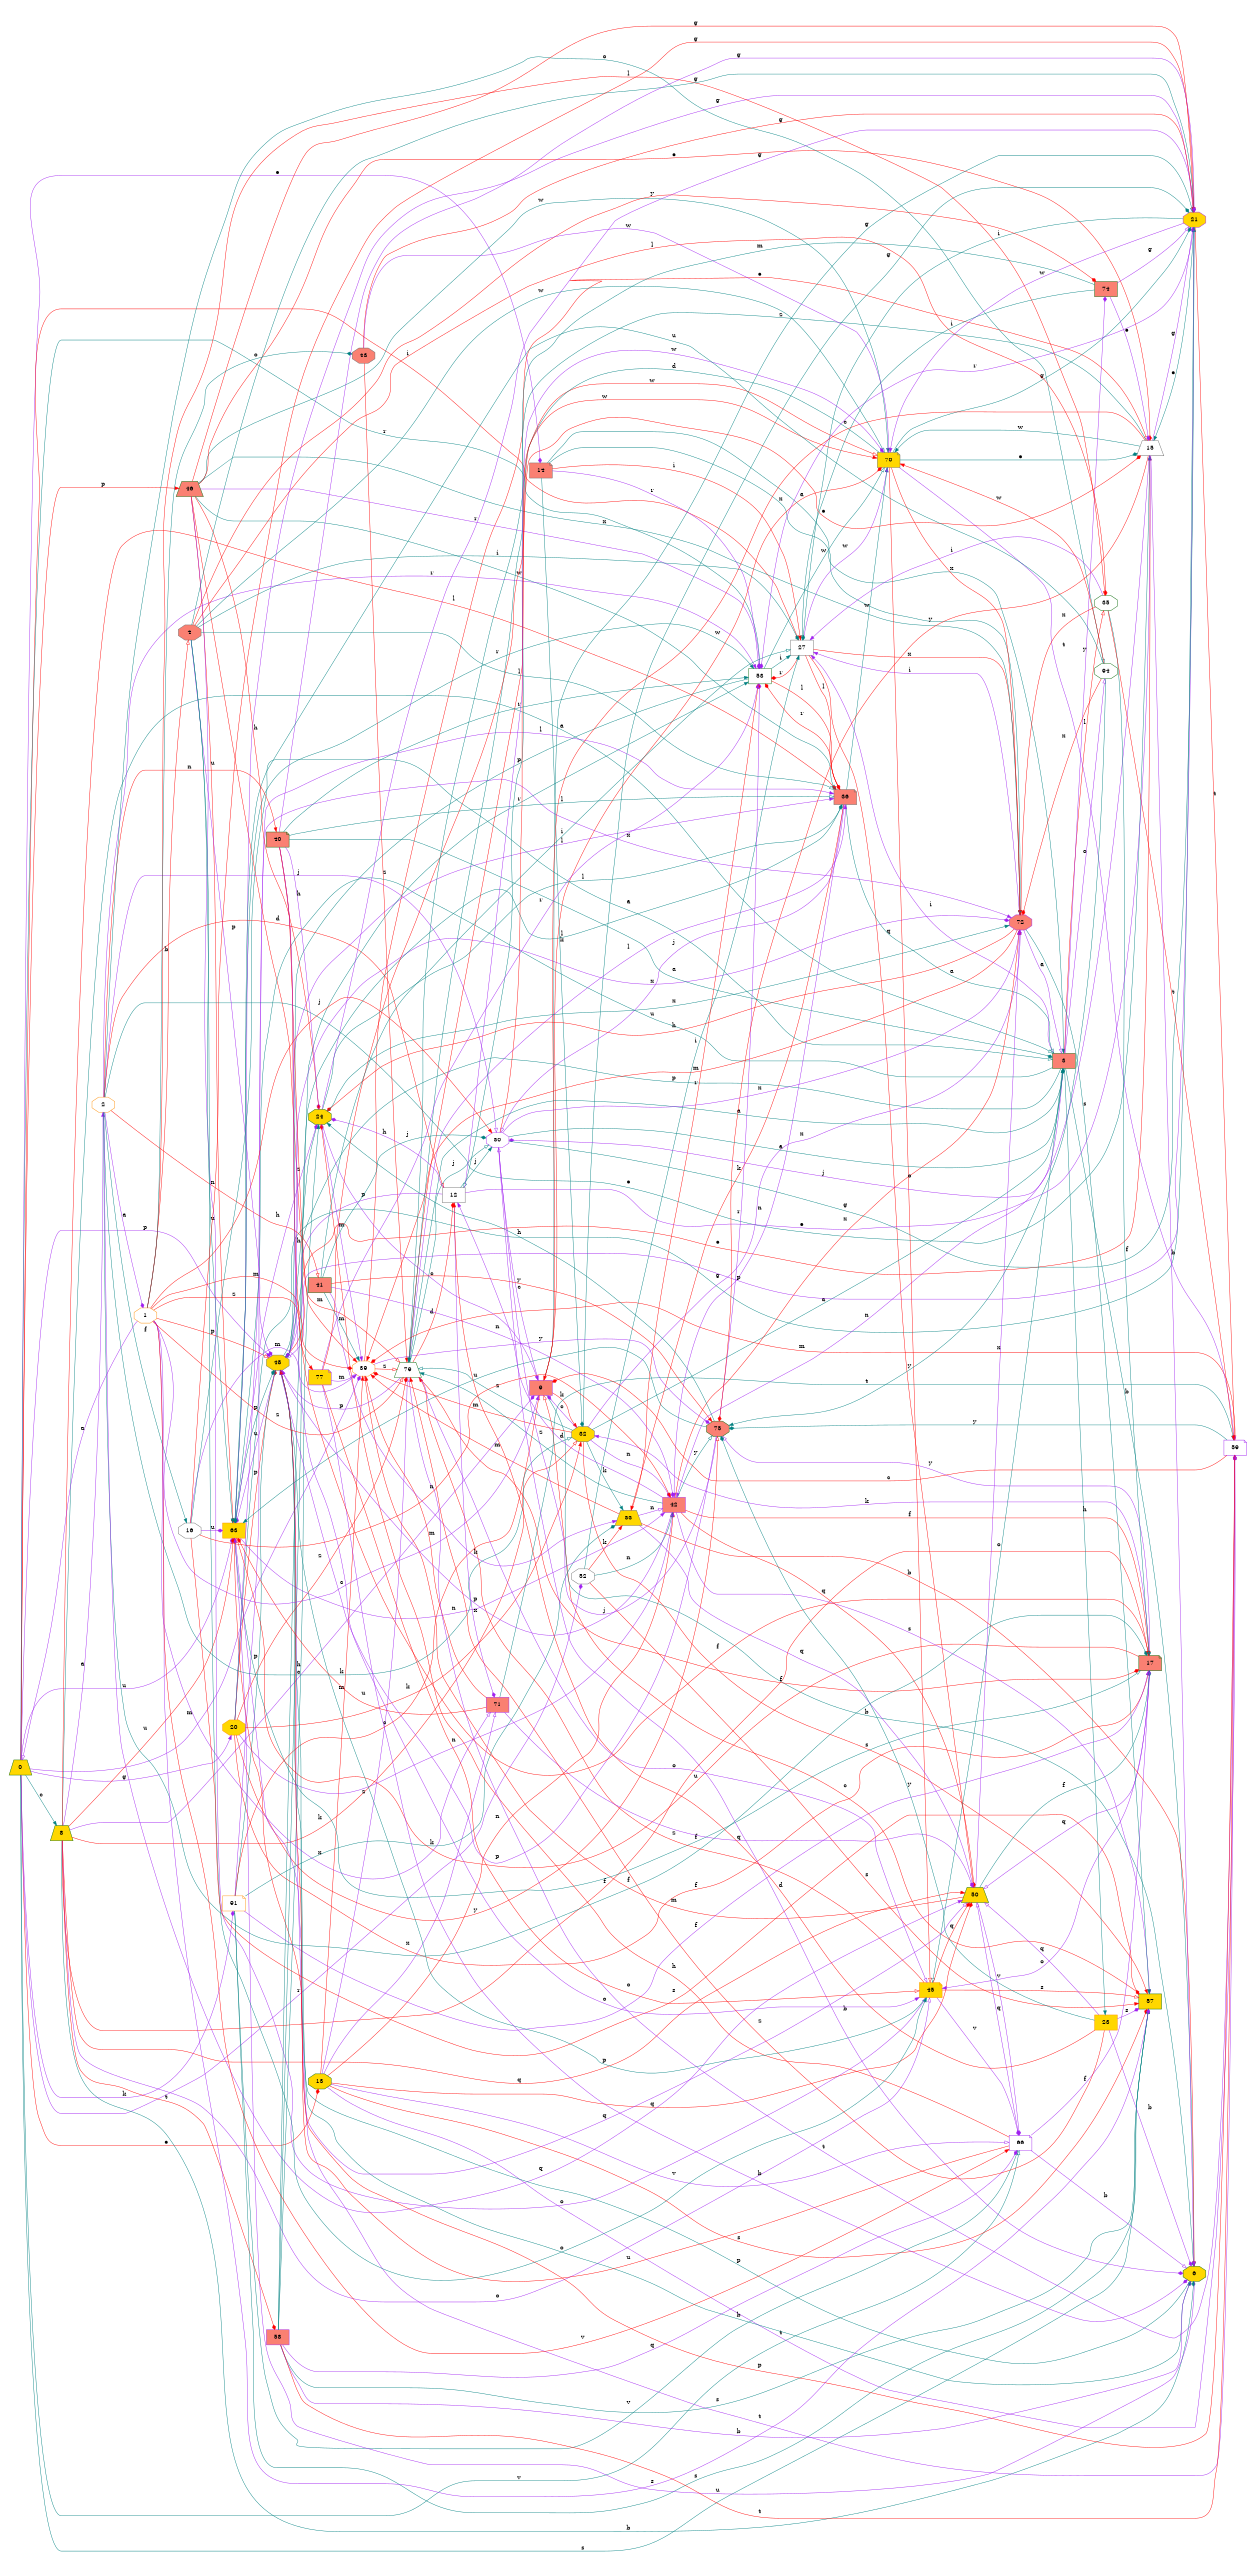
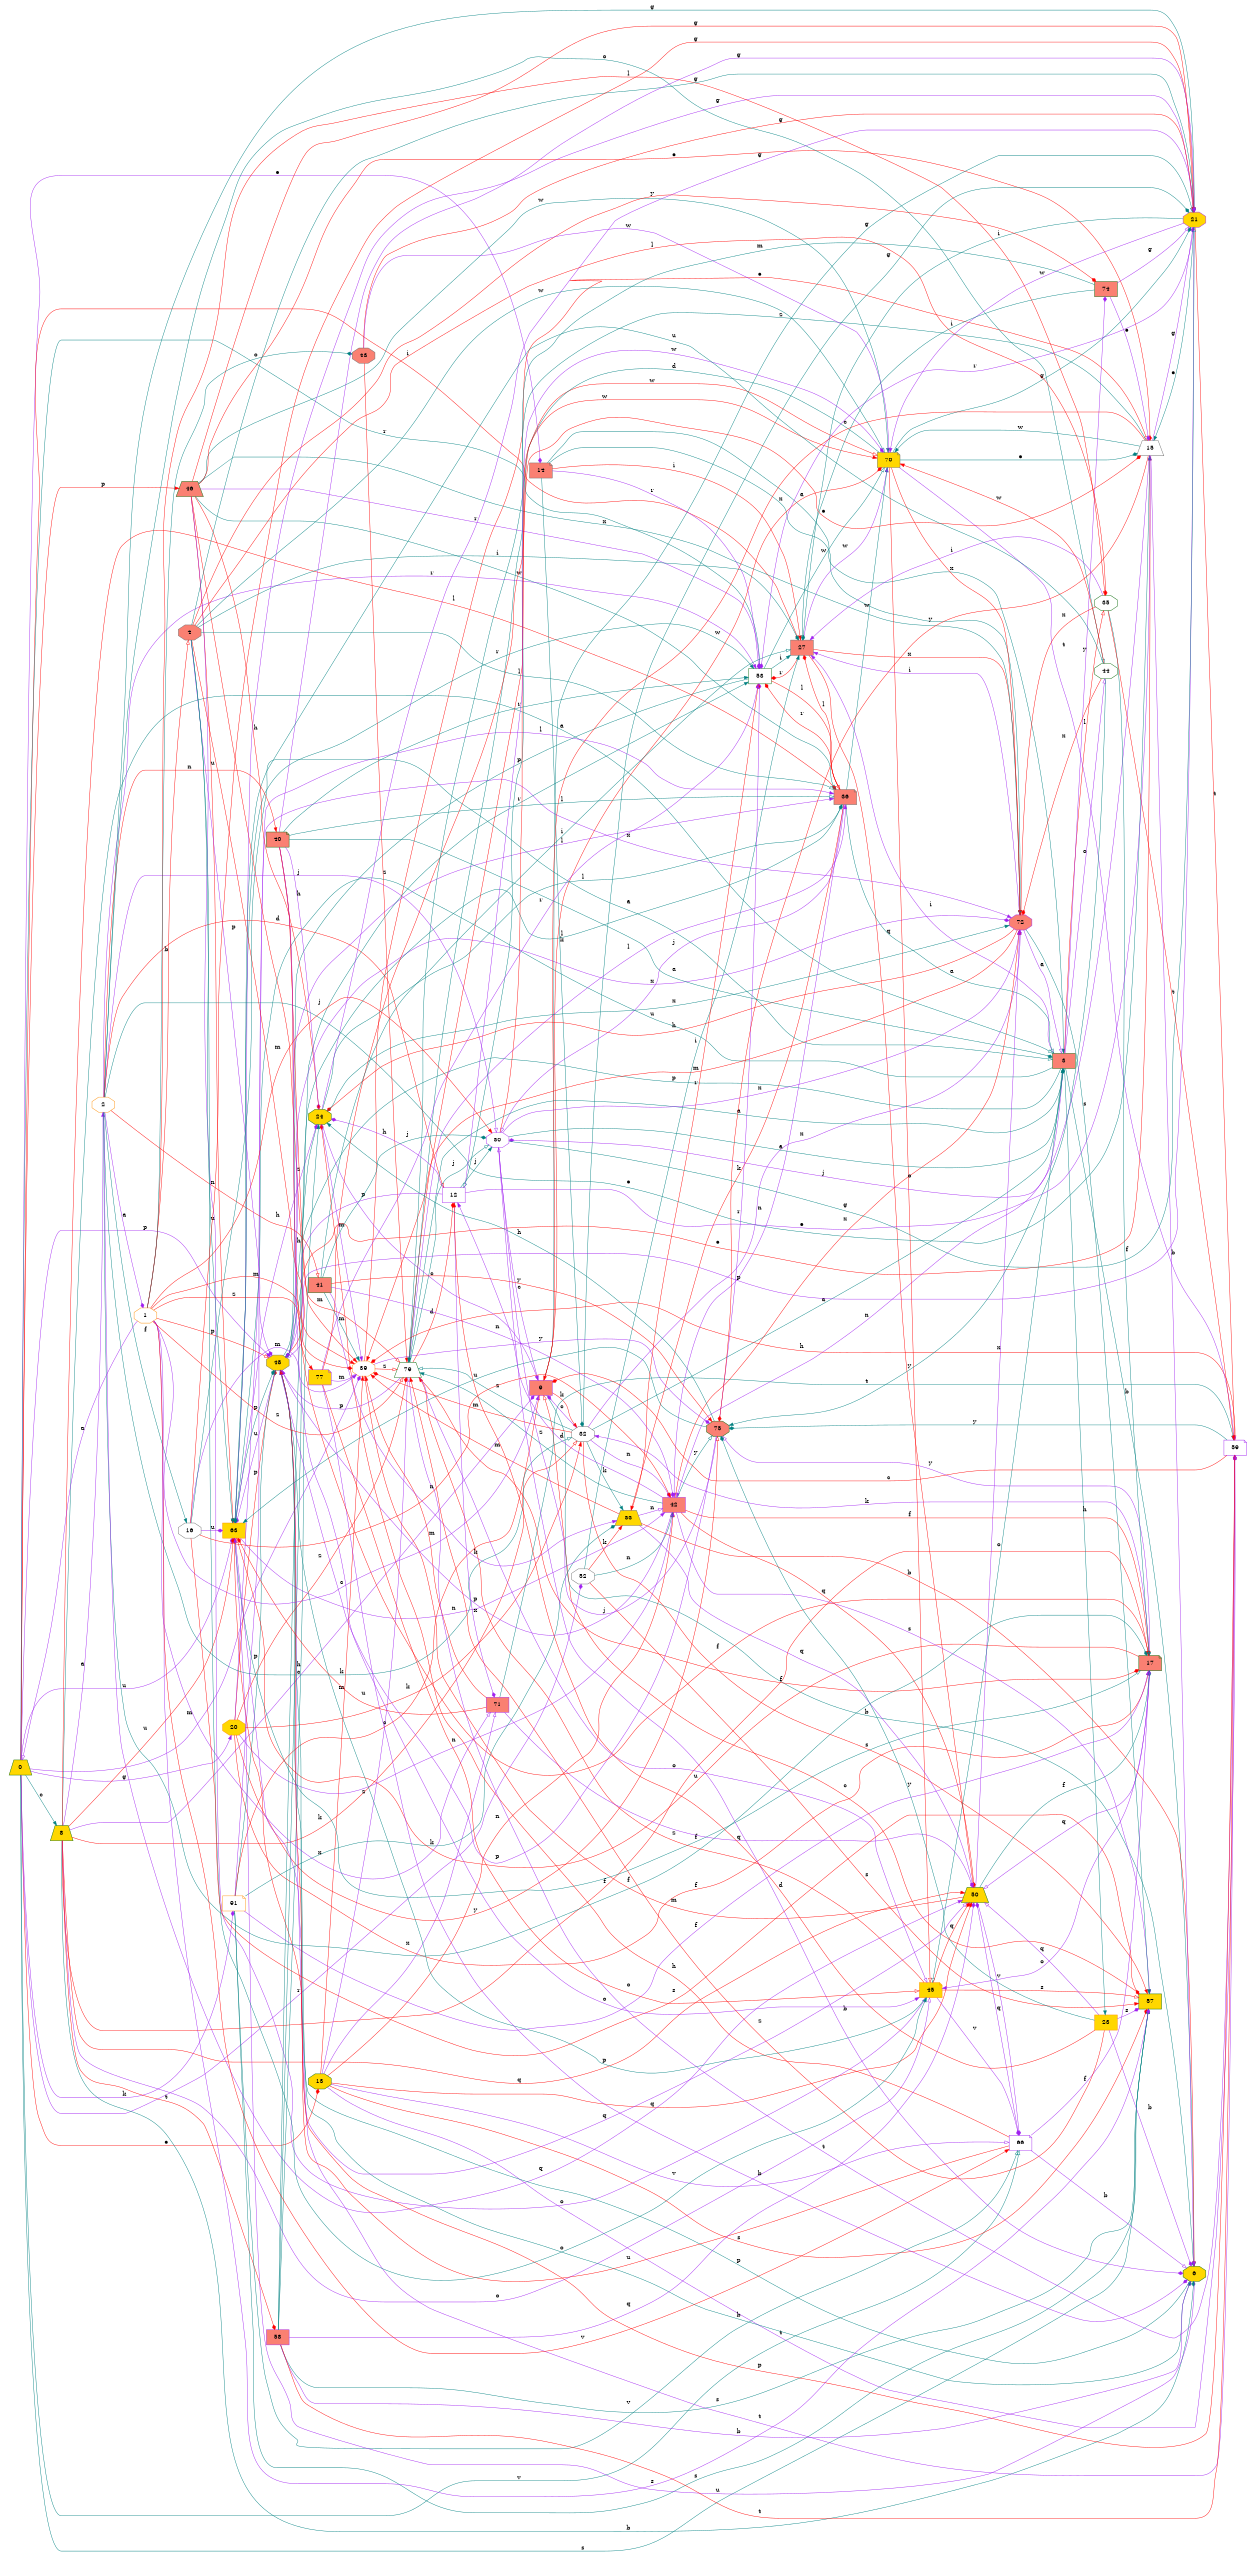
node "27": fillcolor white -> salmon
node "94": label "94" -> "44"
edge "27" -> "36": reversed
edge "4" -> "39": added, label "m"
node "12": color gray40 -> purple
edge "20" -> "21": now "2" -> "21"
edge "59" -> "39": label "m" -> "h"
node "32": fillcolor gold -> white
edge "66" -> "50": arrowhead onormal -> diamond
edge "58" -> "66": now "58" -> "50"
